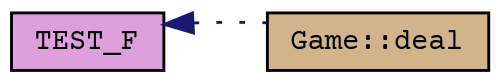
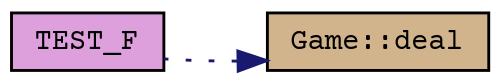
edge "Game::deal" -> "TEST_F": reversed
